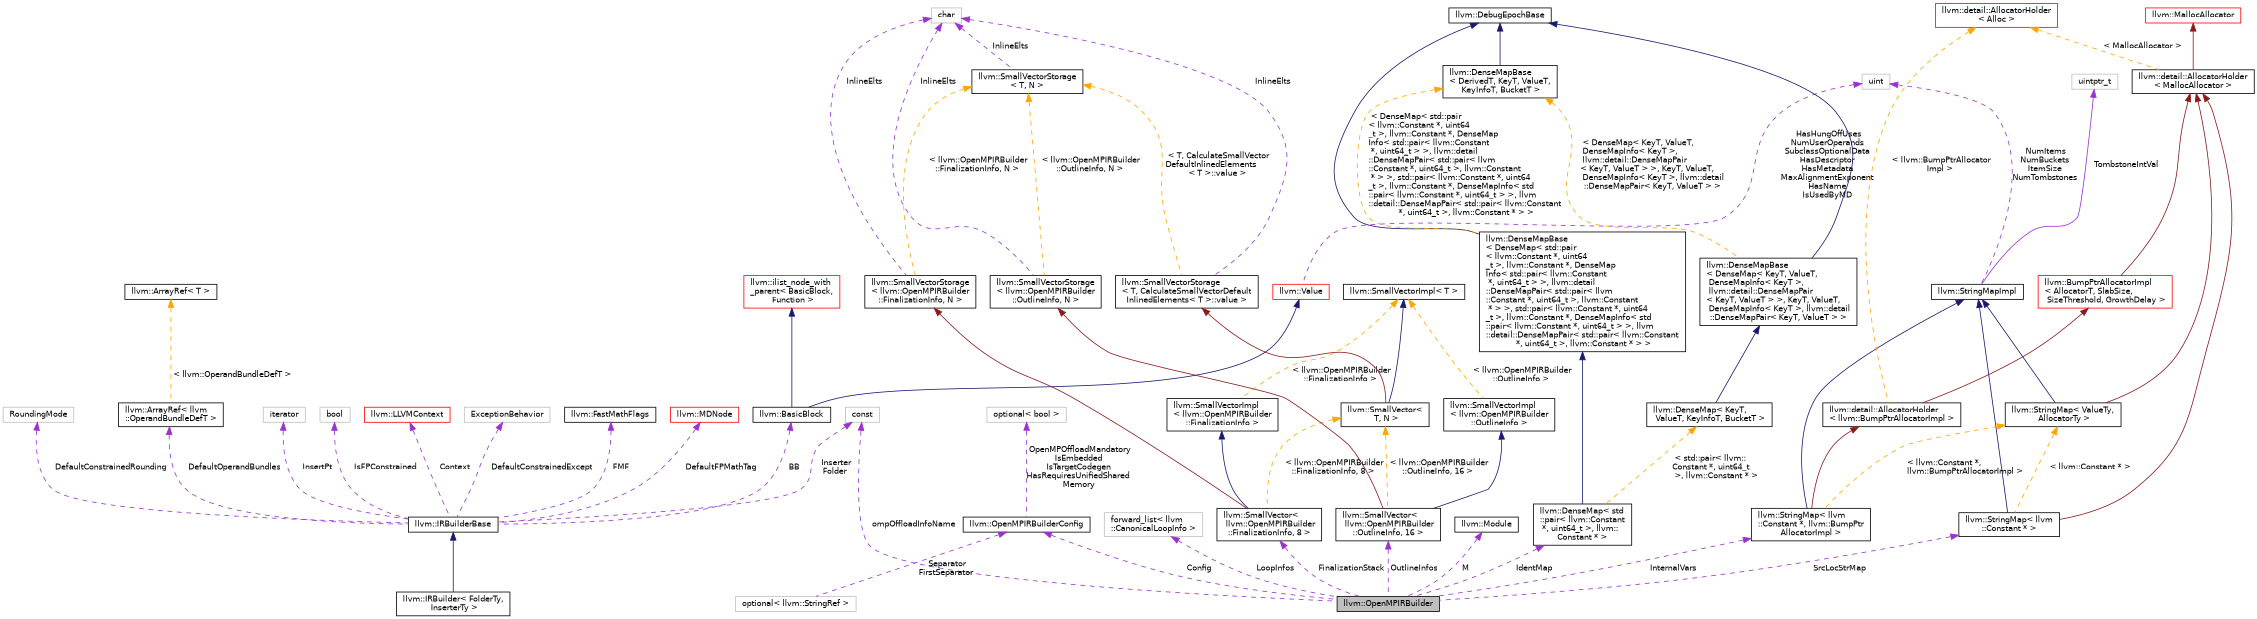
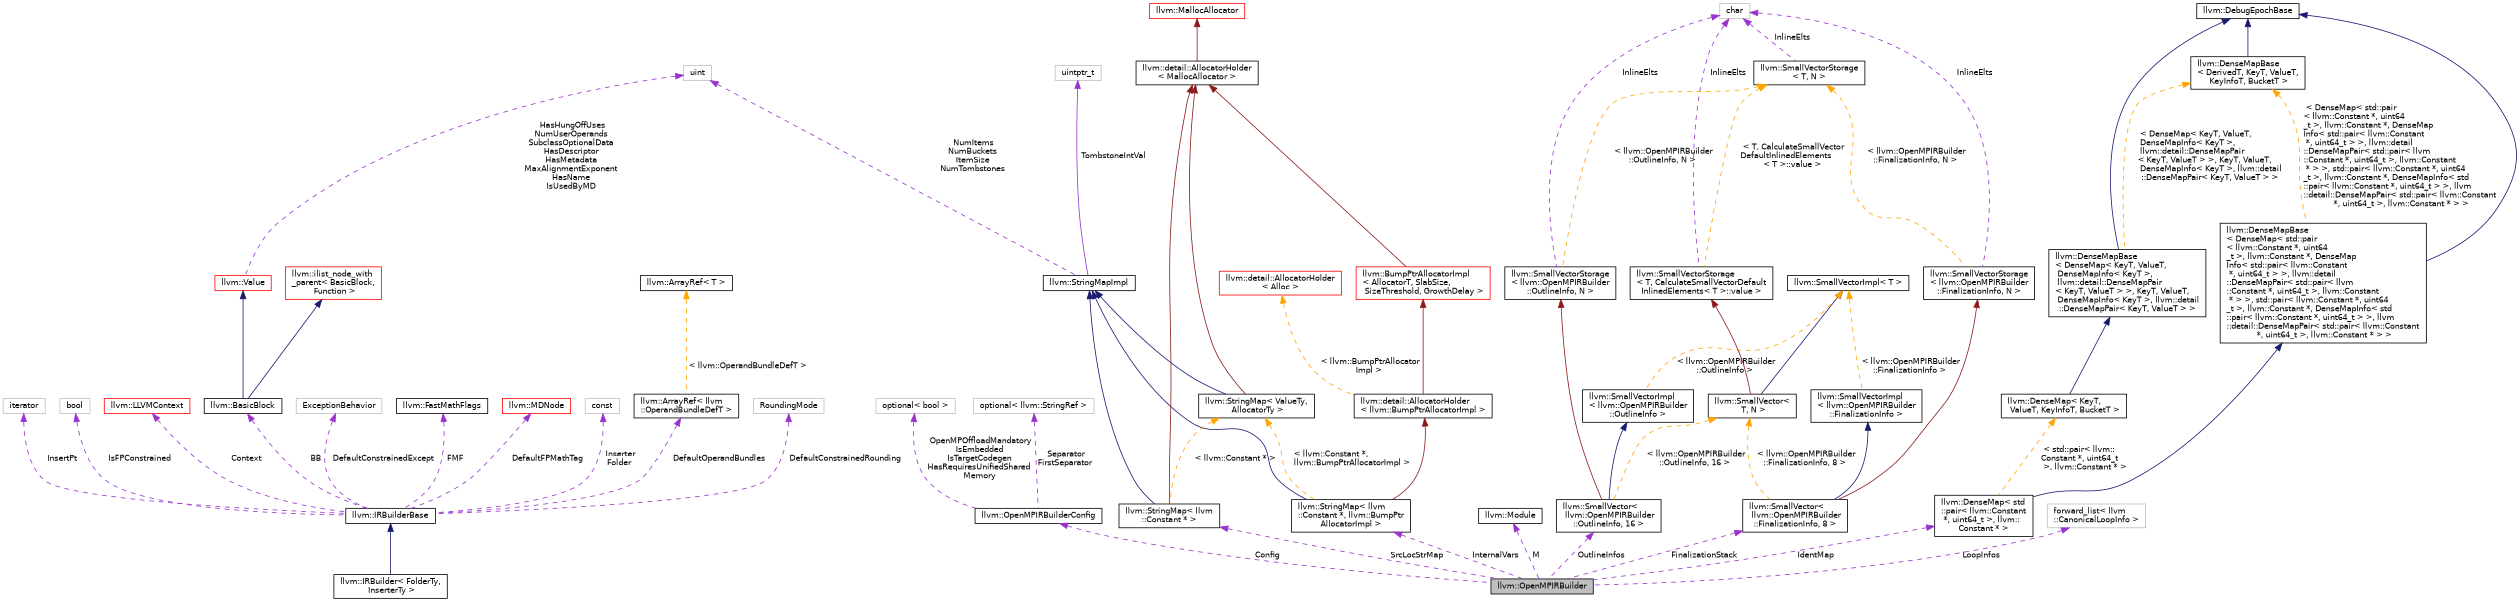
edge "llvm::detail::AllocatorHolder < MallocAllocator >" -> "llvm::detail::AllocatorHolder < Alloc >": removed, label "< MallocAllocator >"
edge "optional< llvm::StringRef >" -> "llvm::OpenMPIRBuilderConfig": reversed
edge "llvm::OpenMPIRBuilder" -> "const": removed, label "ompOffloadInfoName"
